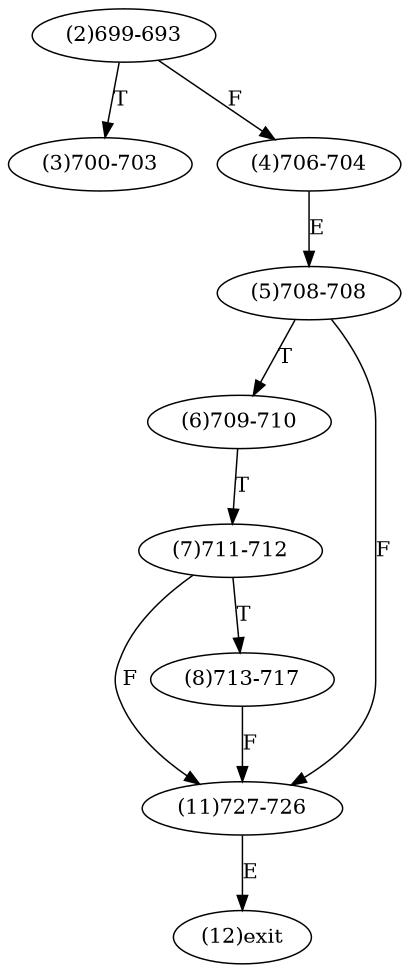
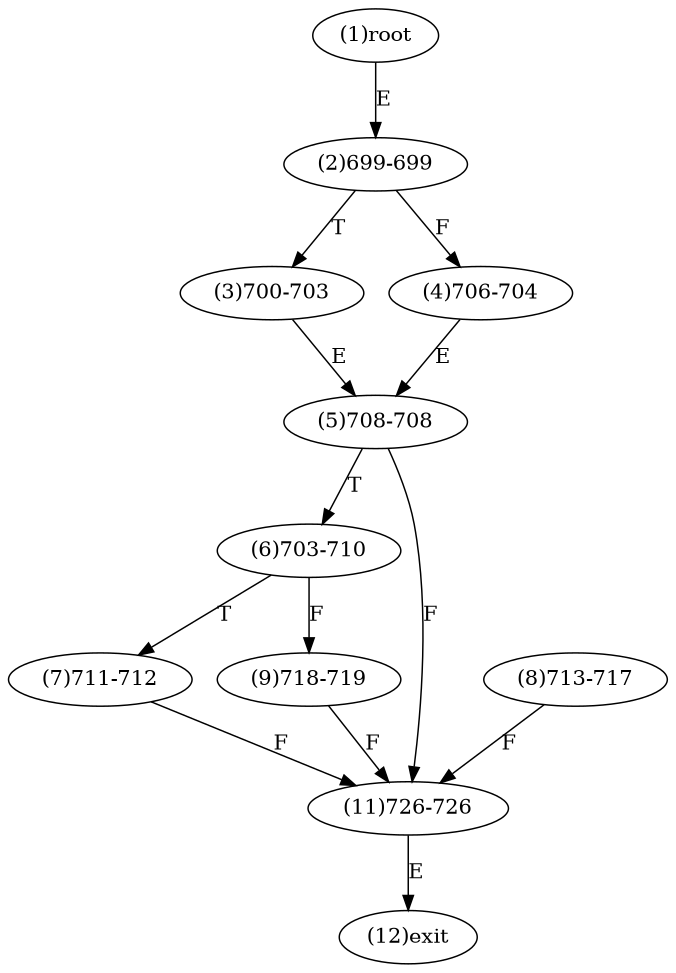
node "(2)699-693": label "(2)699-693" -> "(2)699-699"
node "(1)root": added
edge "(3)700-703" -> "(5)708-708": added, label "E"
node "(6)709-710": label "(6)709-710" -> "(6)703-710"
edge "(7)711-712" -> "(8)713-717": removed, label "T"
node "(9)718-719": added
node "(11)727-726": label "(11)727-726" -> "(11)726-726"
